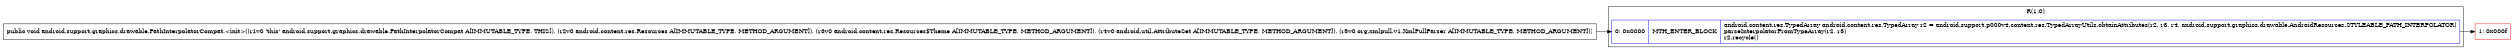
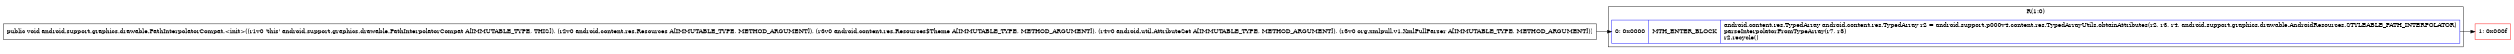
node "0: 0x0000": text "parseInterpolatorFromTypeArray(r2, r5)" -> "parseInterpolatorFromTypeArray(r7, r5)"
